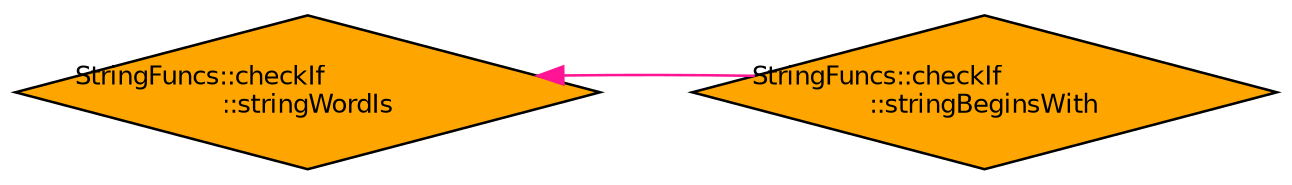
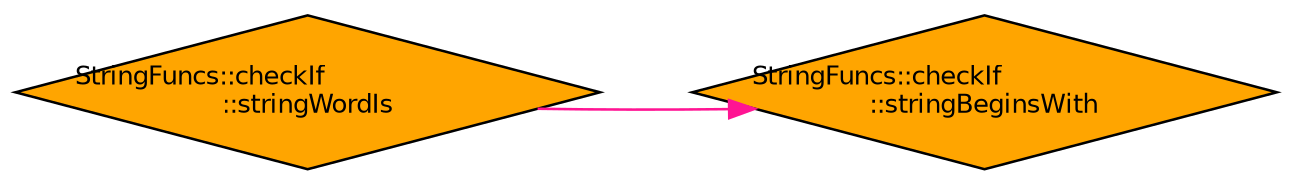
edge "StringFuncs::checkIf ::stringBeginsWith" -> "StringFuncs::checkIf ::stringWordIs": reversed
